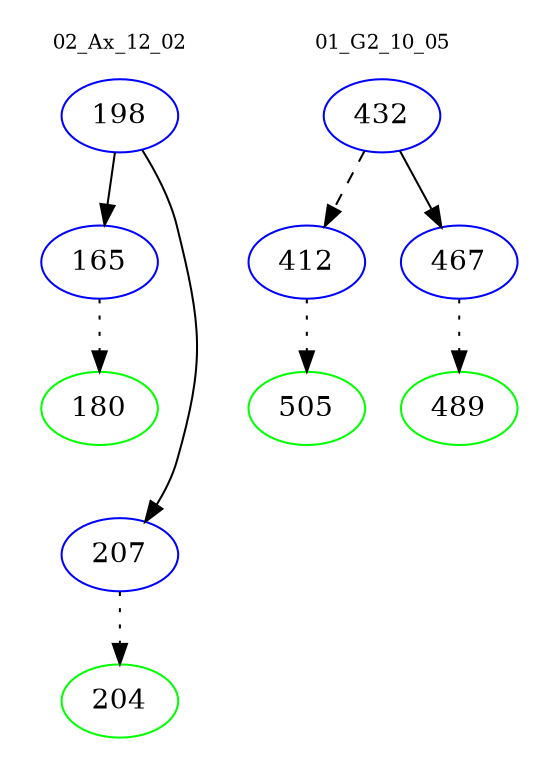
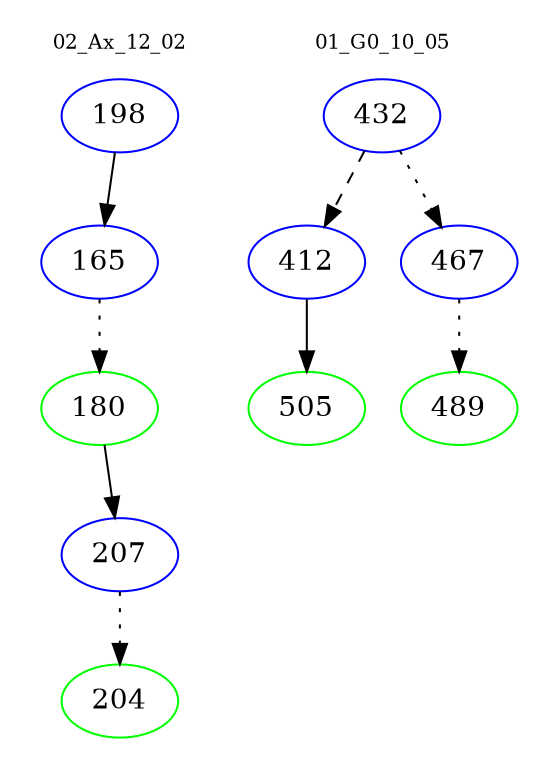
cluster "01_G2_10_05": label "01_G2_10_05" -> "01_G0_10_05"
edge "432" -> "467": style solid -> dotted
edge "412" -> "505": style dotted -> solid
edge "198" -> "207": now "180" -> "207"
